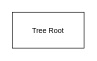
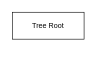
node "Tree Root": size 72x36 -> 72x27
